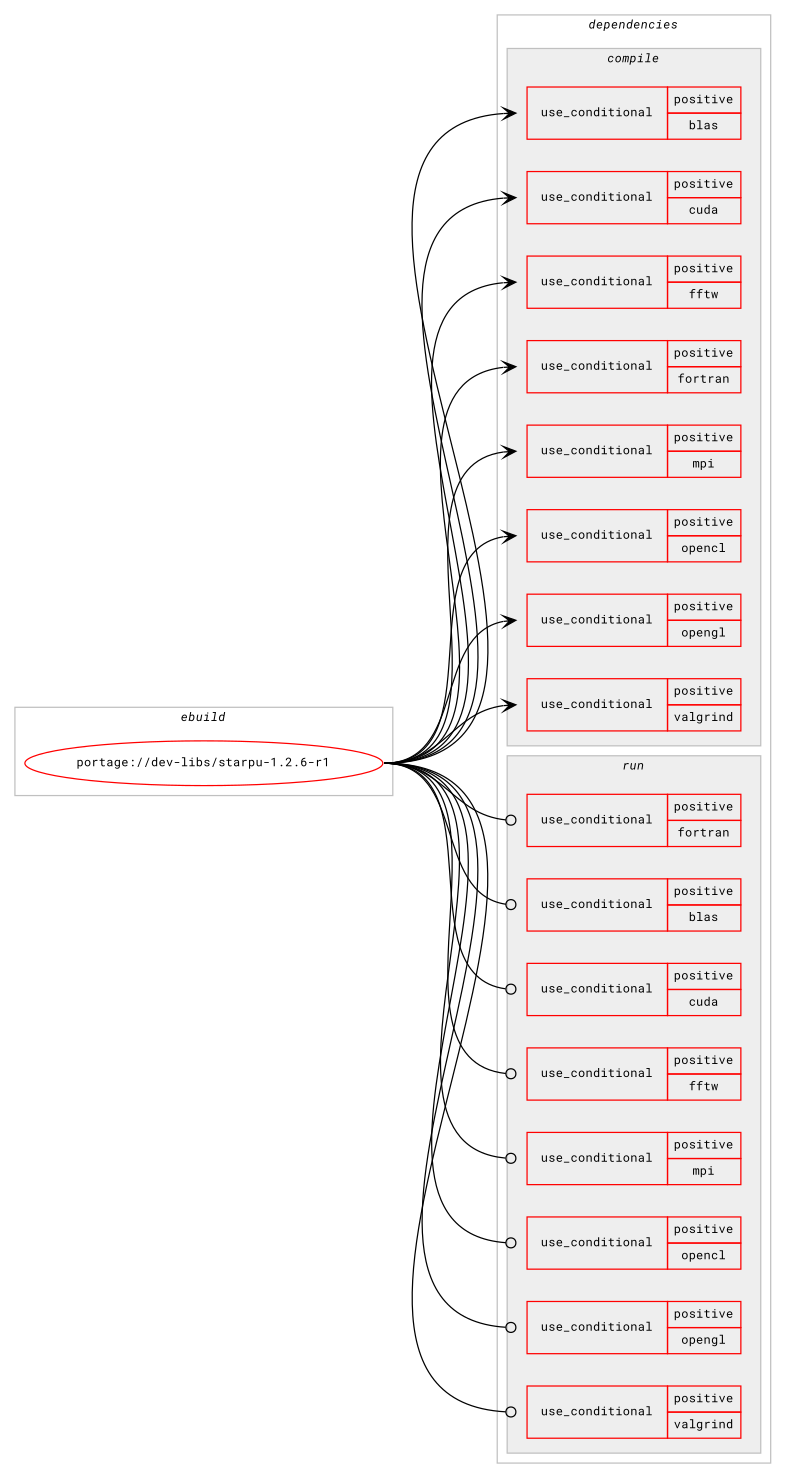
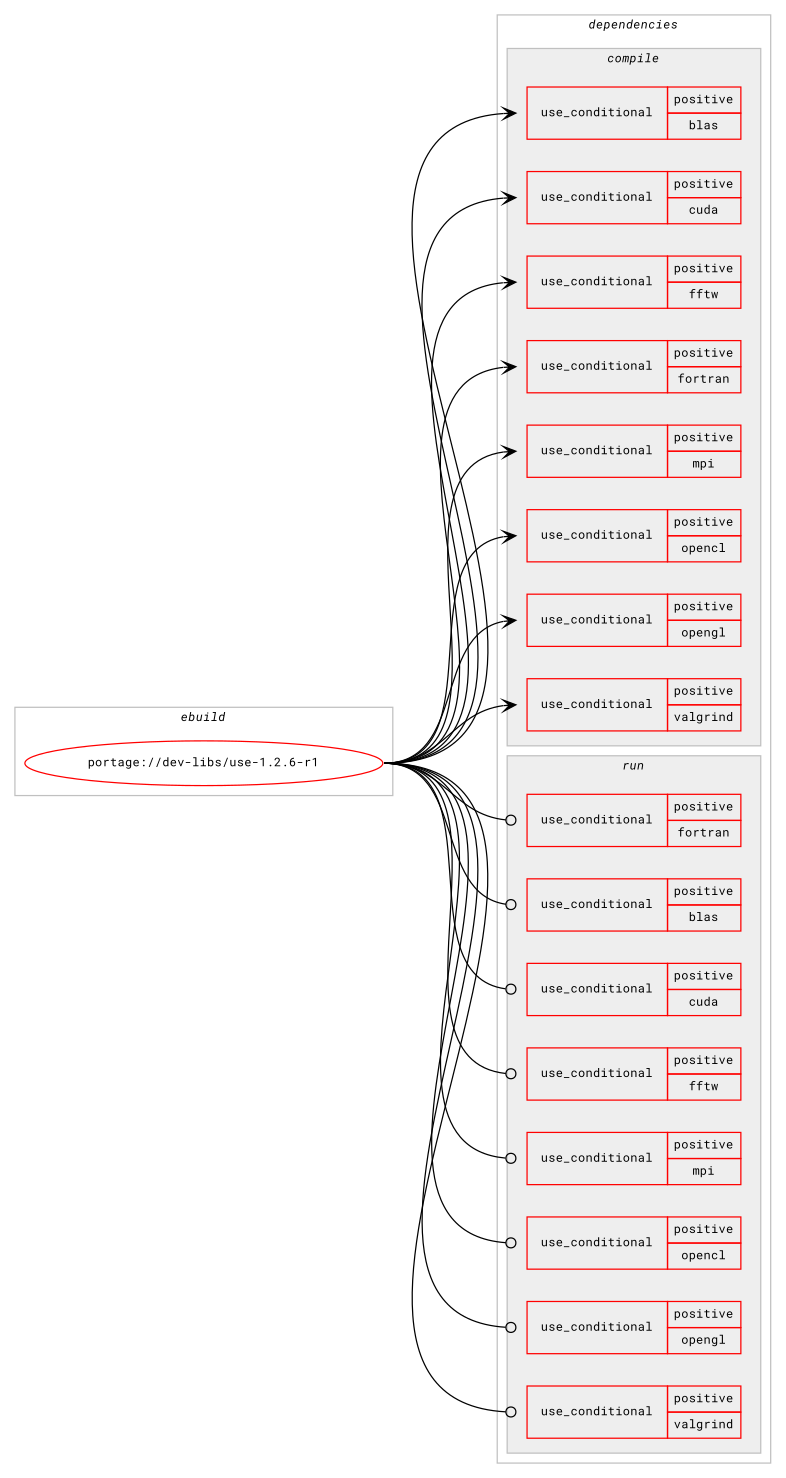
node "portage://dev-libs/starpu-1.2.6-r1": label "portage://dev-libs/starpu-1.2.6-r1" -> "portage://dev-libs/use-1.2.6-r1"
